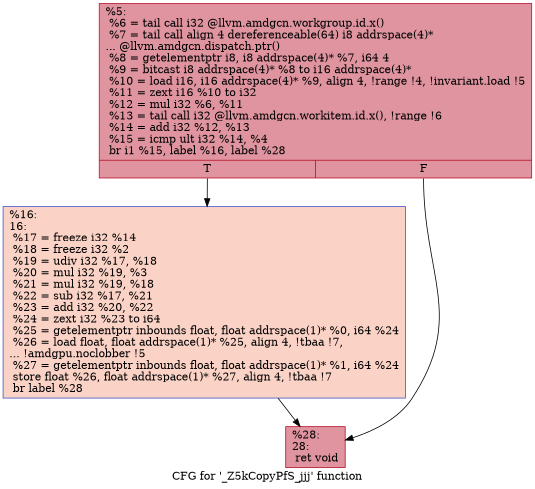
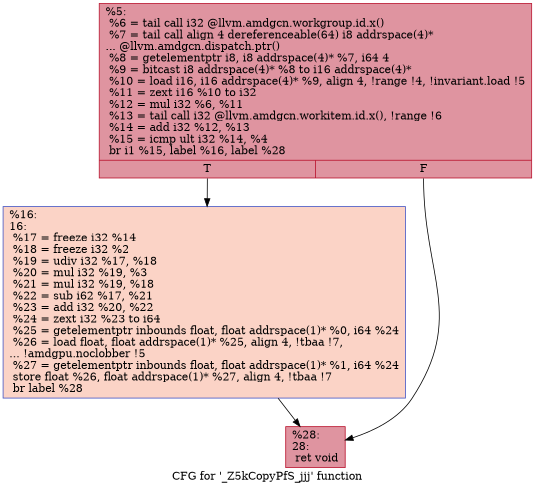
node "%16:": text "%22 = sub i32 %17, %21" -> "%22 = sub i62 %17, %21"
